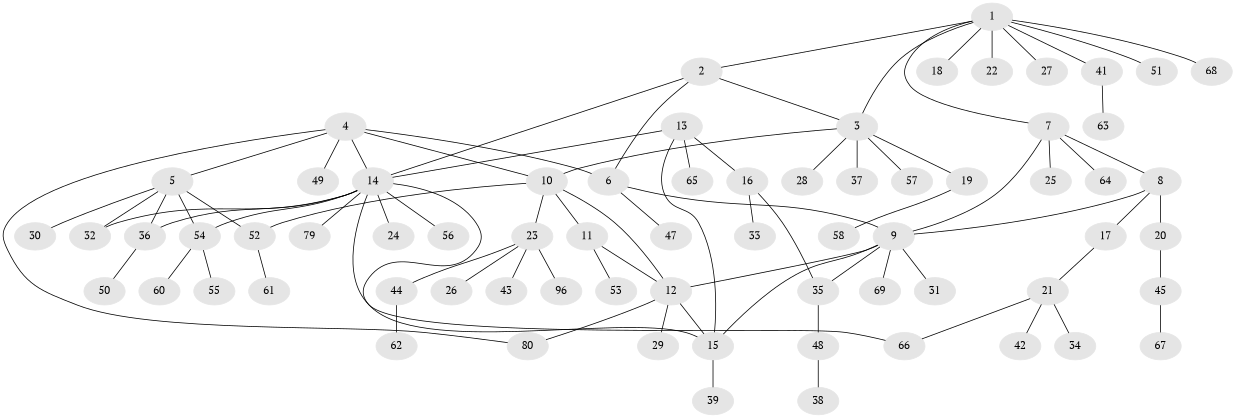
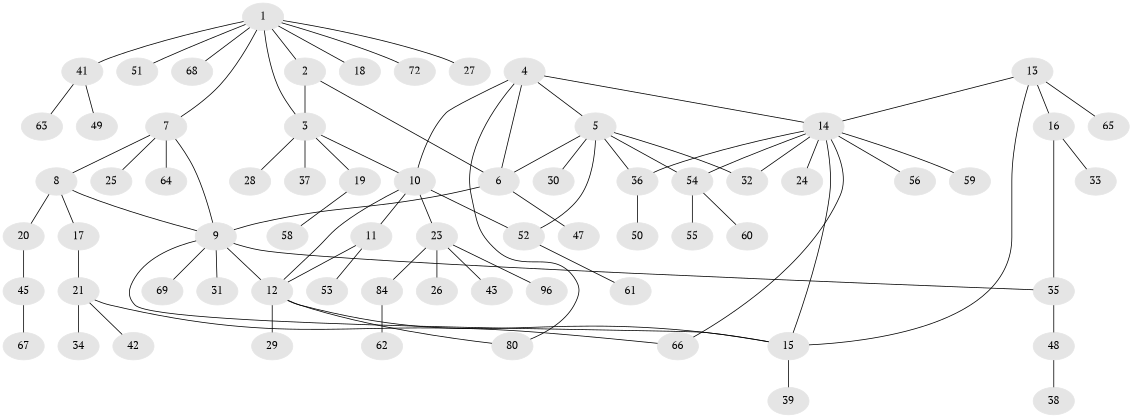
node "22": label "22" -> "72"
edge "2" -- "14": removed
edge "4" -- "49": now "41" -- "49"
edge "5" -- "6": added
node "57": removed
node "79": label "79" -> "59"
node "44": label "44" -> "84"
